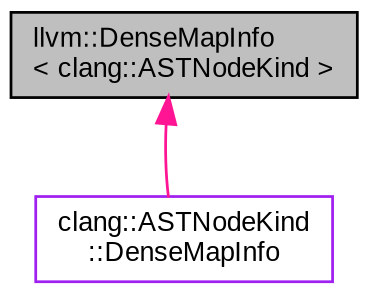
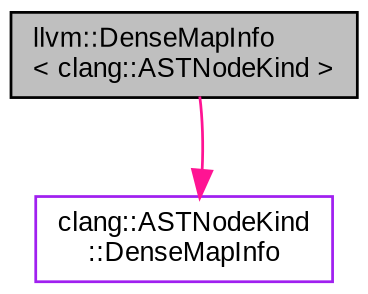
edge "clang::ASTNodeKind ::DenseMapInfo" -> "llvm::DenseMapInfo < clang::ASTNodeKind >": reversed
